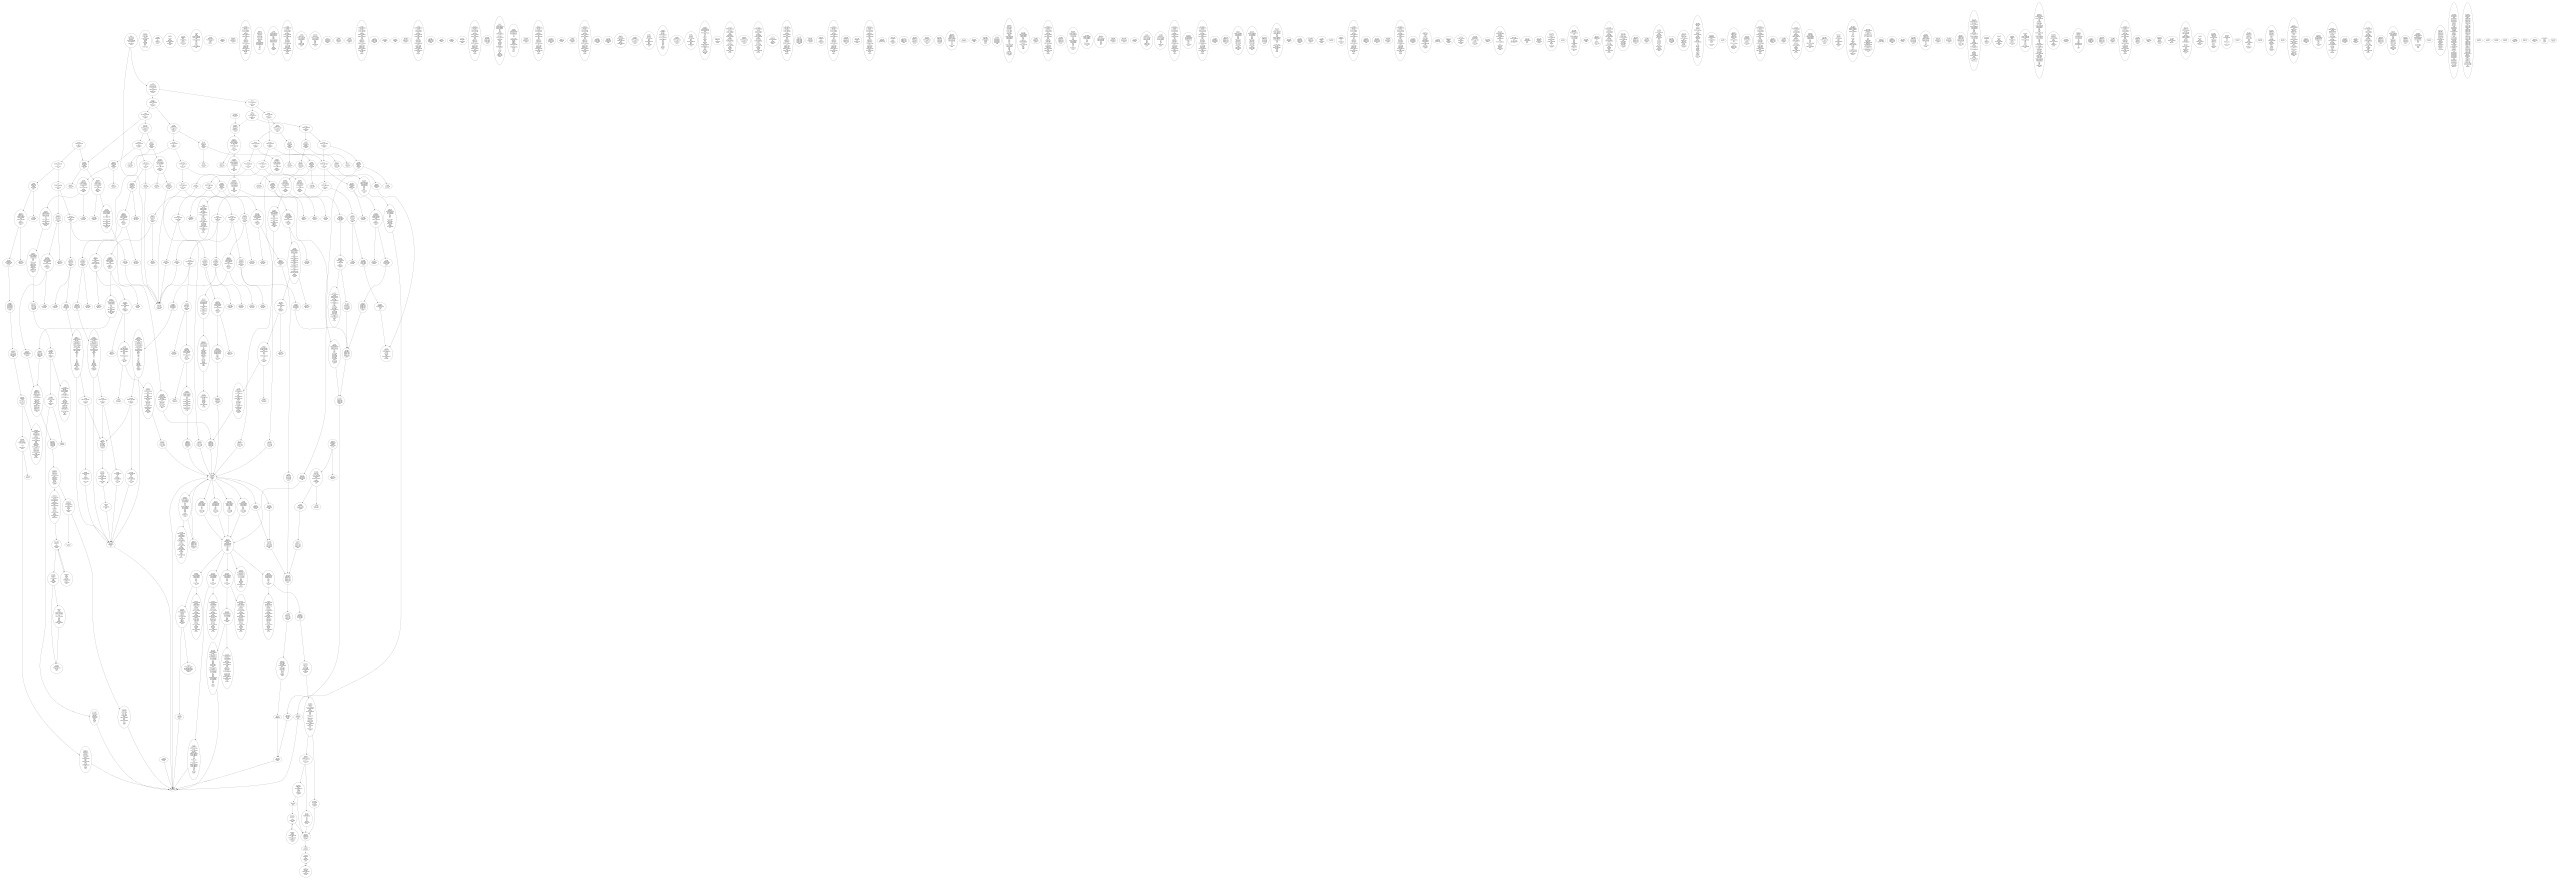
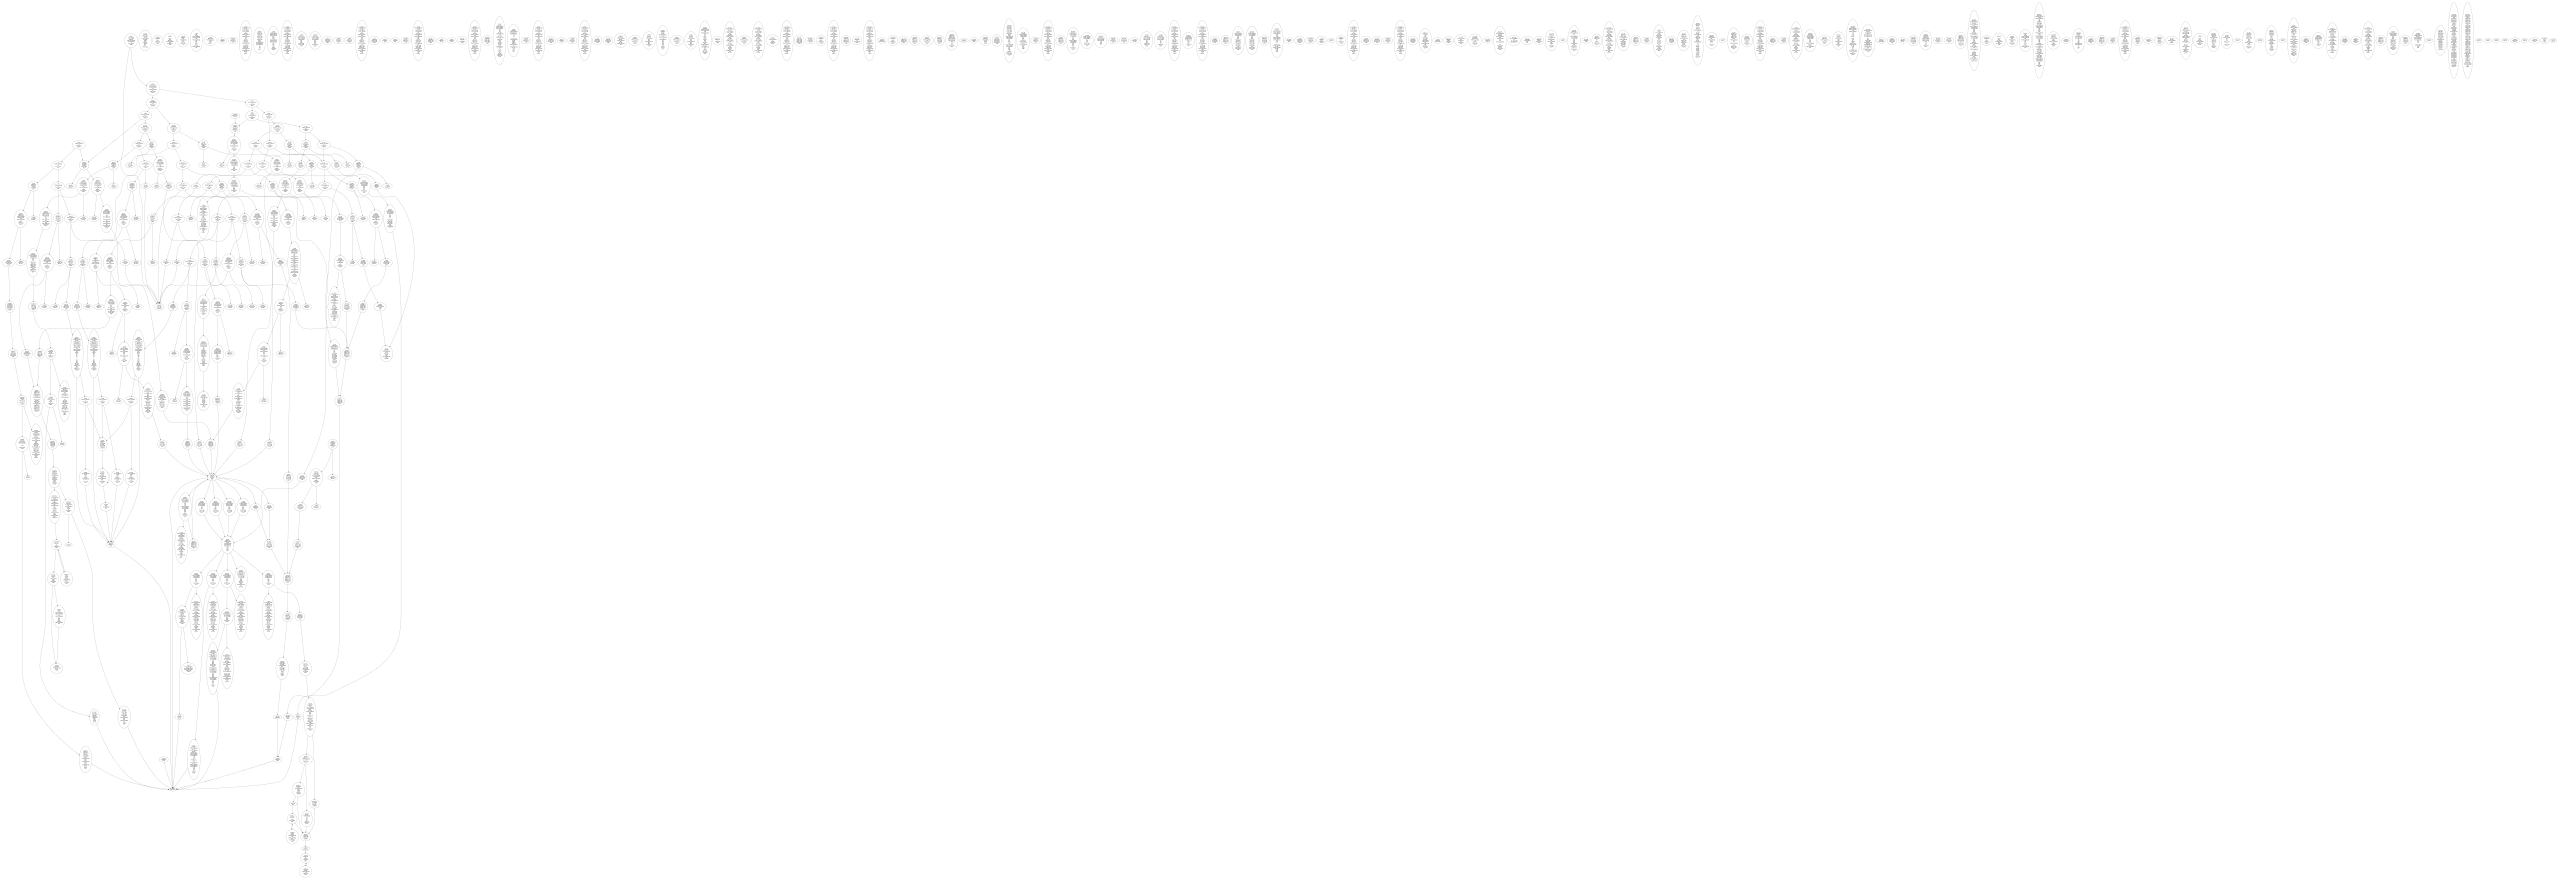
node "# 0x625 PUSHX Data REVERT": removed
